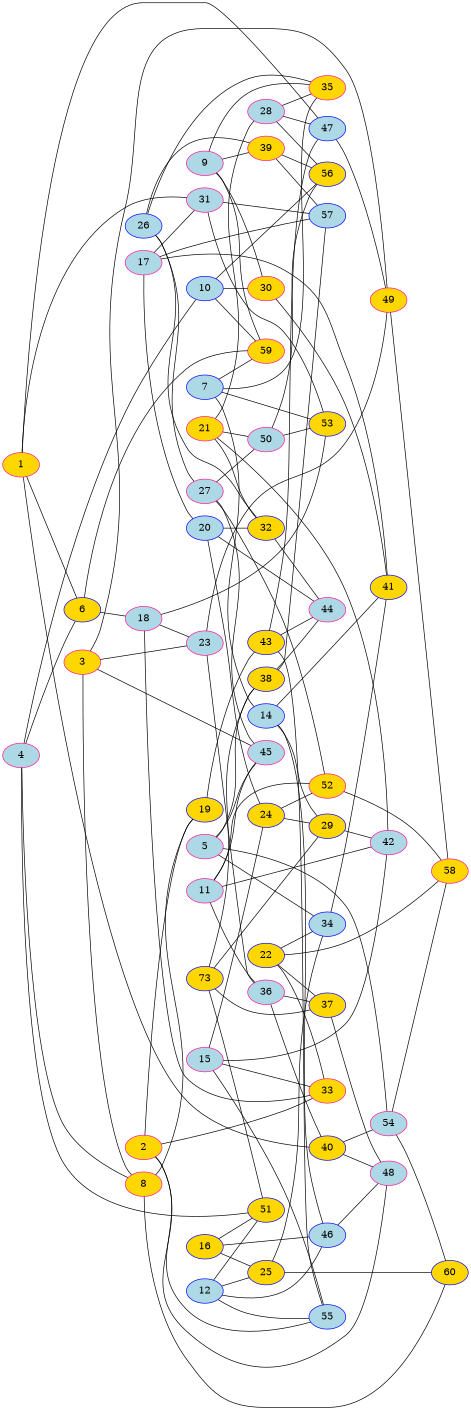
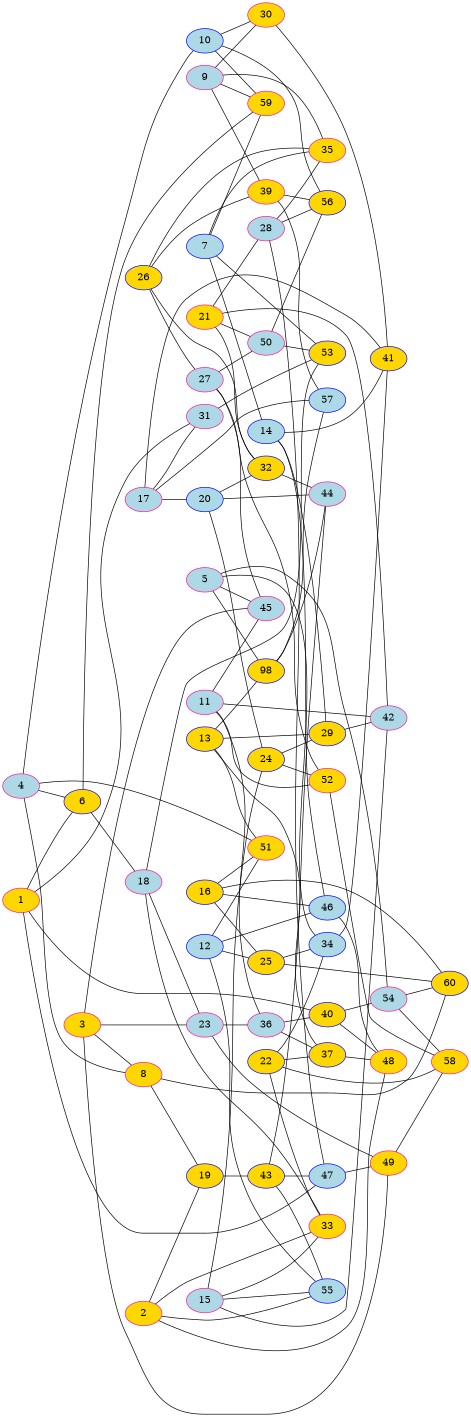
edge "31" -- "57": removed
node "26": fillcolor lightblue -> gold
node "38": label "38" -> "98"
edge "16" -- "60": added
node "73": label "73" -> "13"
node "48": fillcolor lightblue -> gold
node "51": color blue -> deeppink
